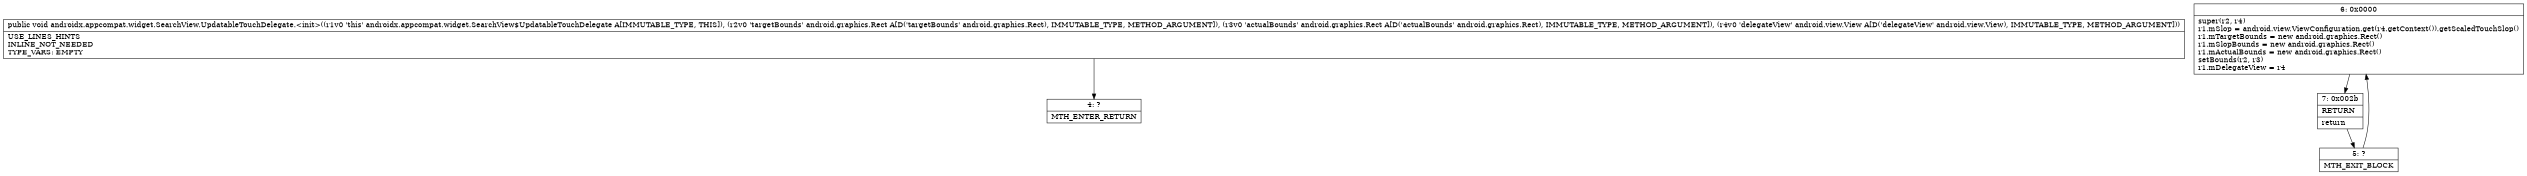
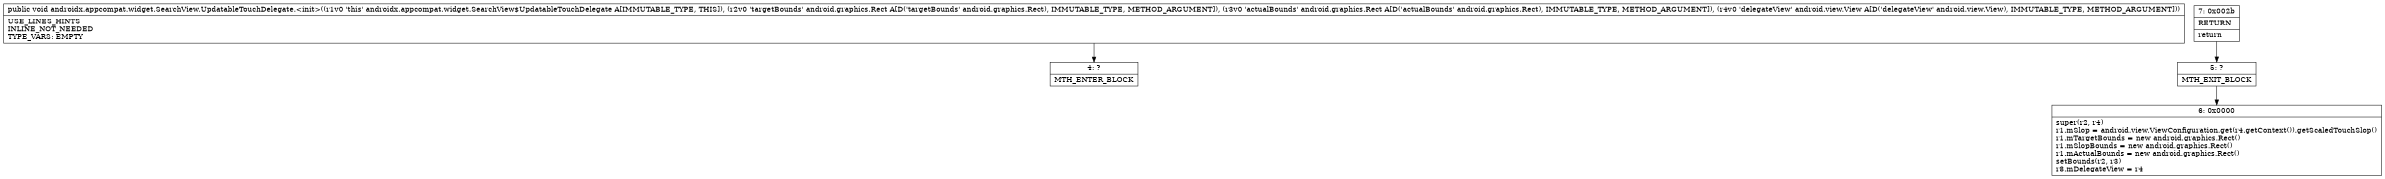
node "6: 0x0000": text "r1.mDelegateView = r4" -> "r8.mDelegateView = r4"
edge "6: 0x0000" -> "7: 0x002b": removed
node "4: ?": text "MTH_ENTER_RETURN" -> "MTH_ENTER_BLOCK"
